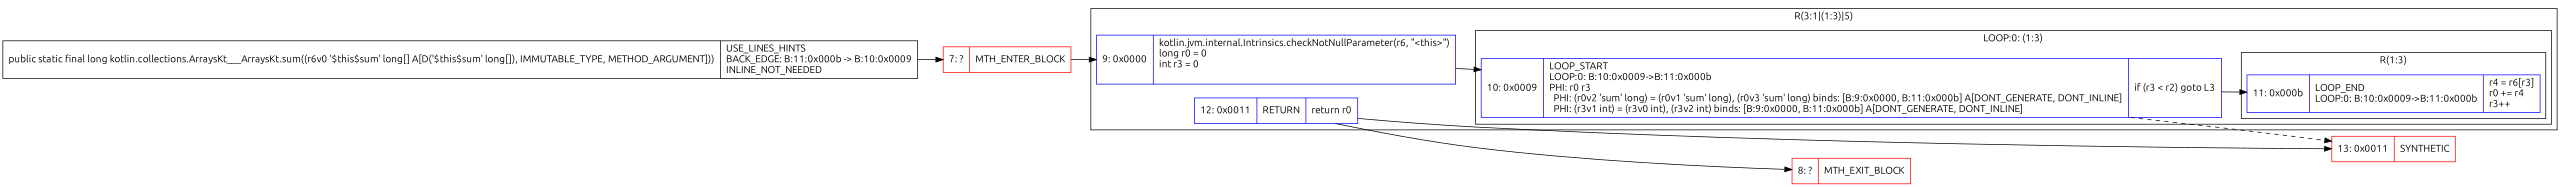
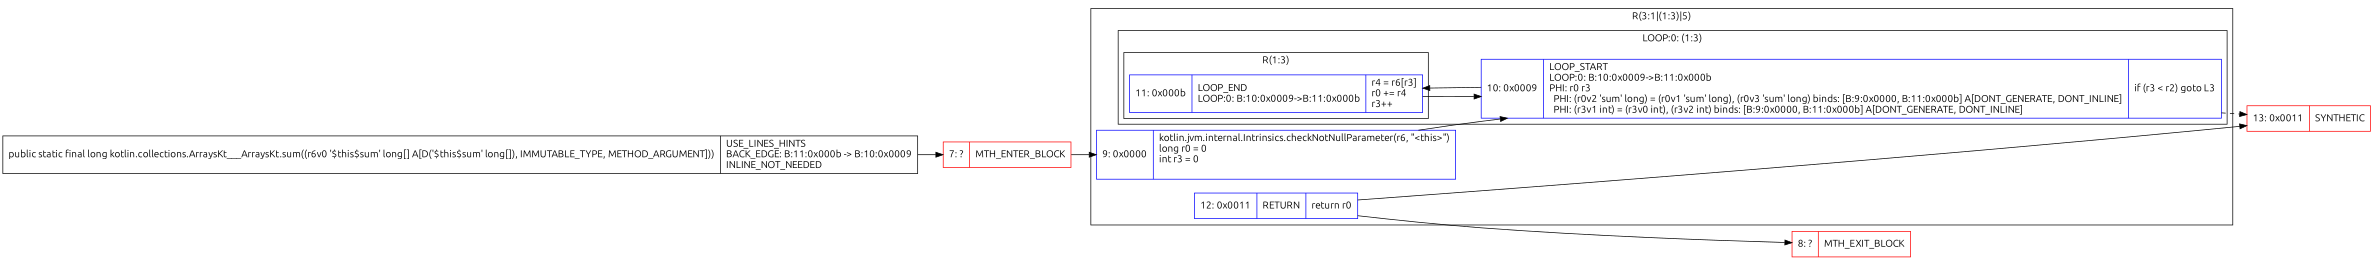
edge "11: 0x000b" -> "10: 0x0009": added
